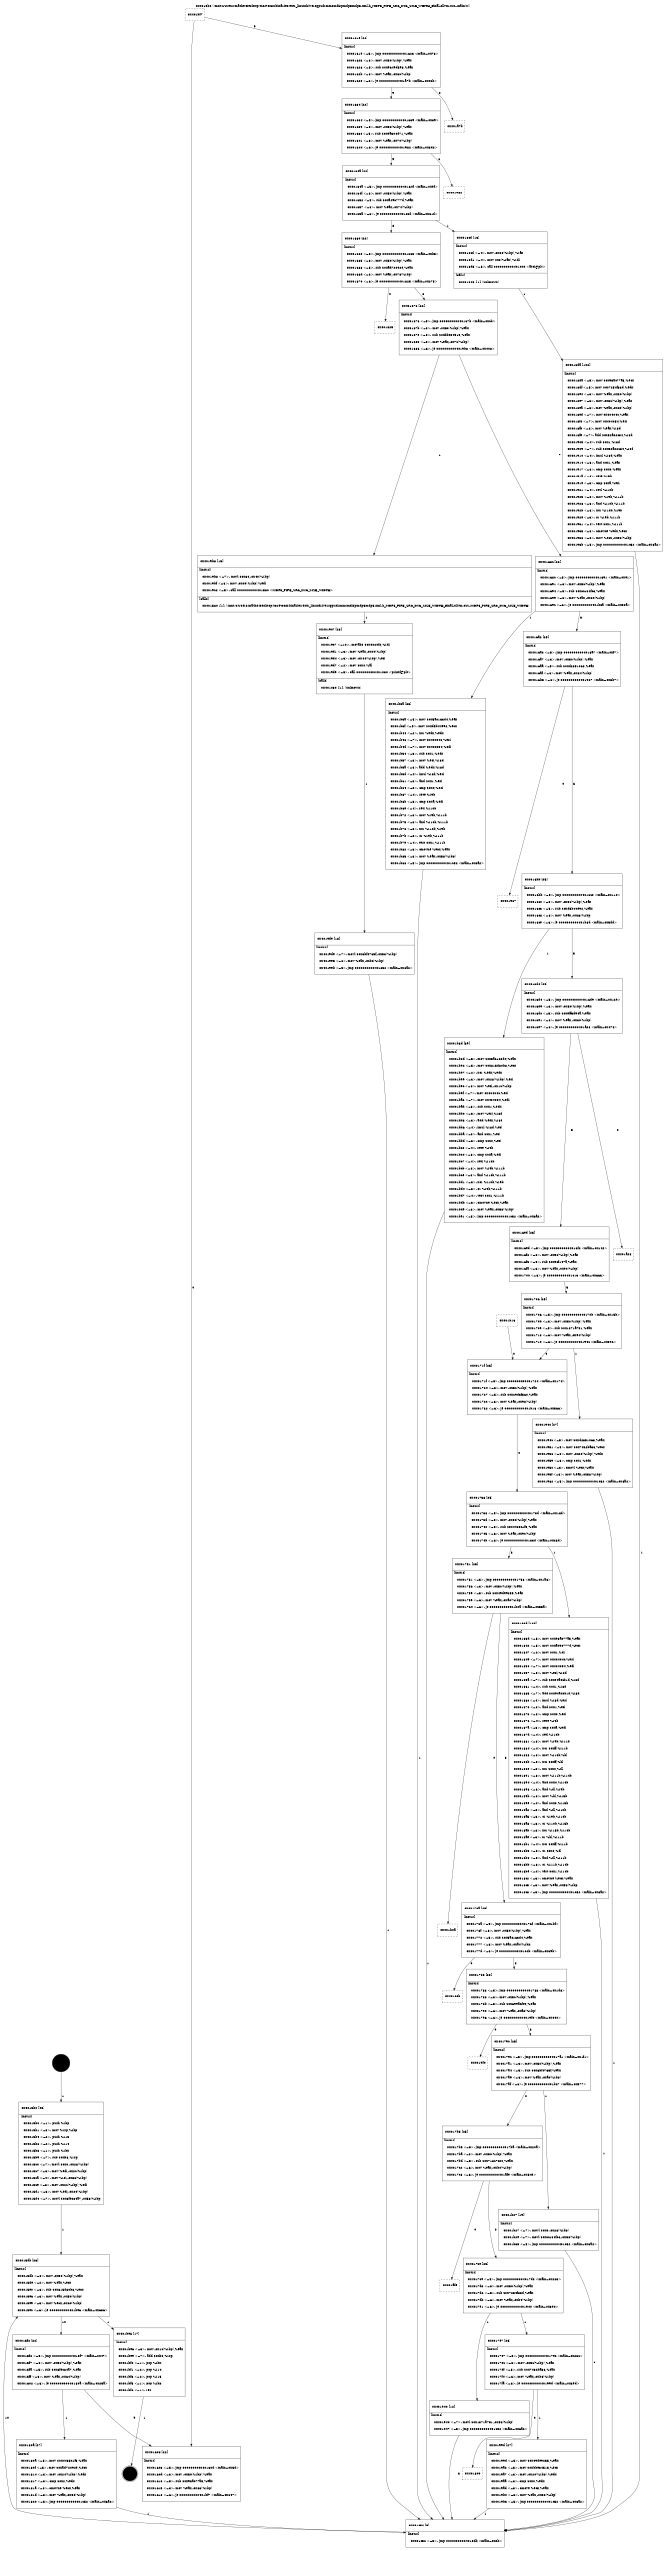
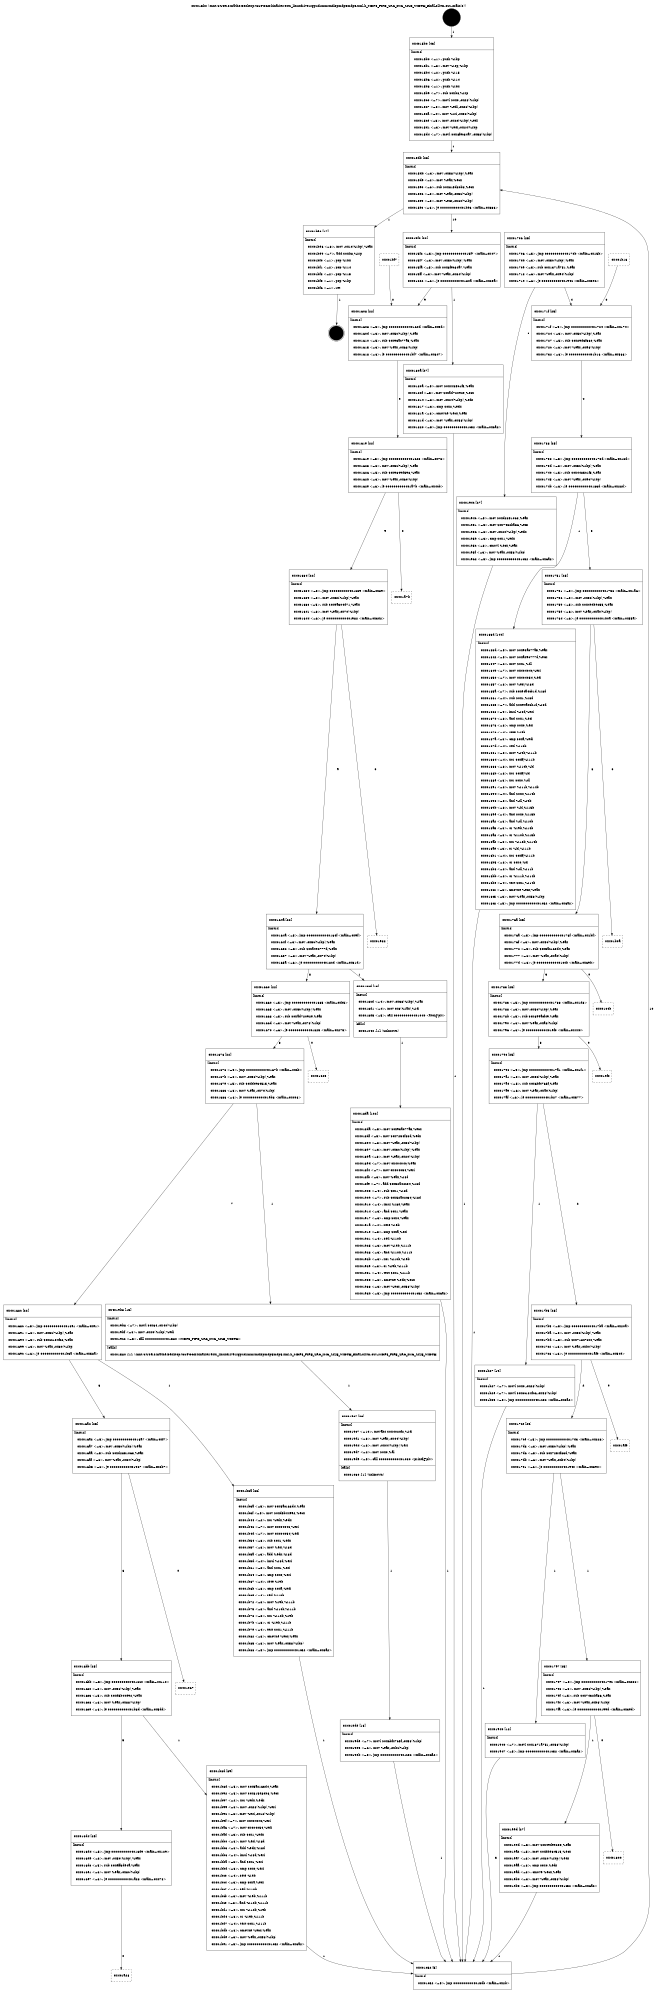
edge "0x401bf7" -> "0x40161e [22]": now "0x401608 [22]" -> "0x40161e [22]"
node "0x4016ed [25]": removed
